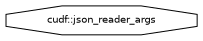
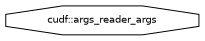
node "cudf::json_reader_args": label "cudf::json_reader_args" -> "cudf::args_reader_args"
